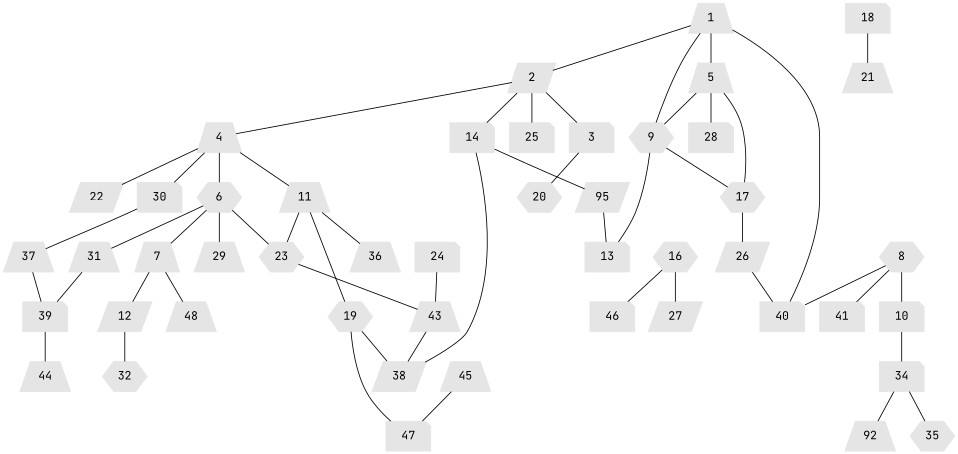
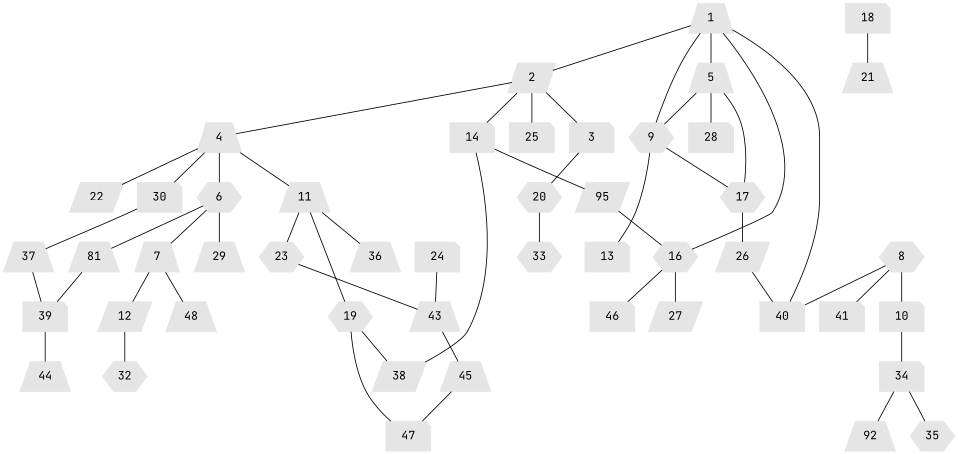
edge "1" -- "16": added
edge "6" -- "23": removed
edge "95" -- "13": now "95" -- "16"
node "31": label "31" -> "81"
node "33": added
edge "43" -- "38": now "43" -- "45"
